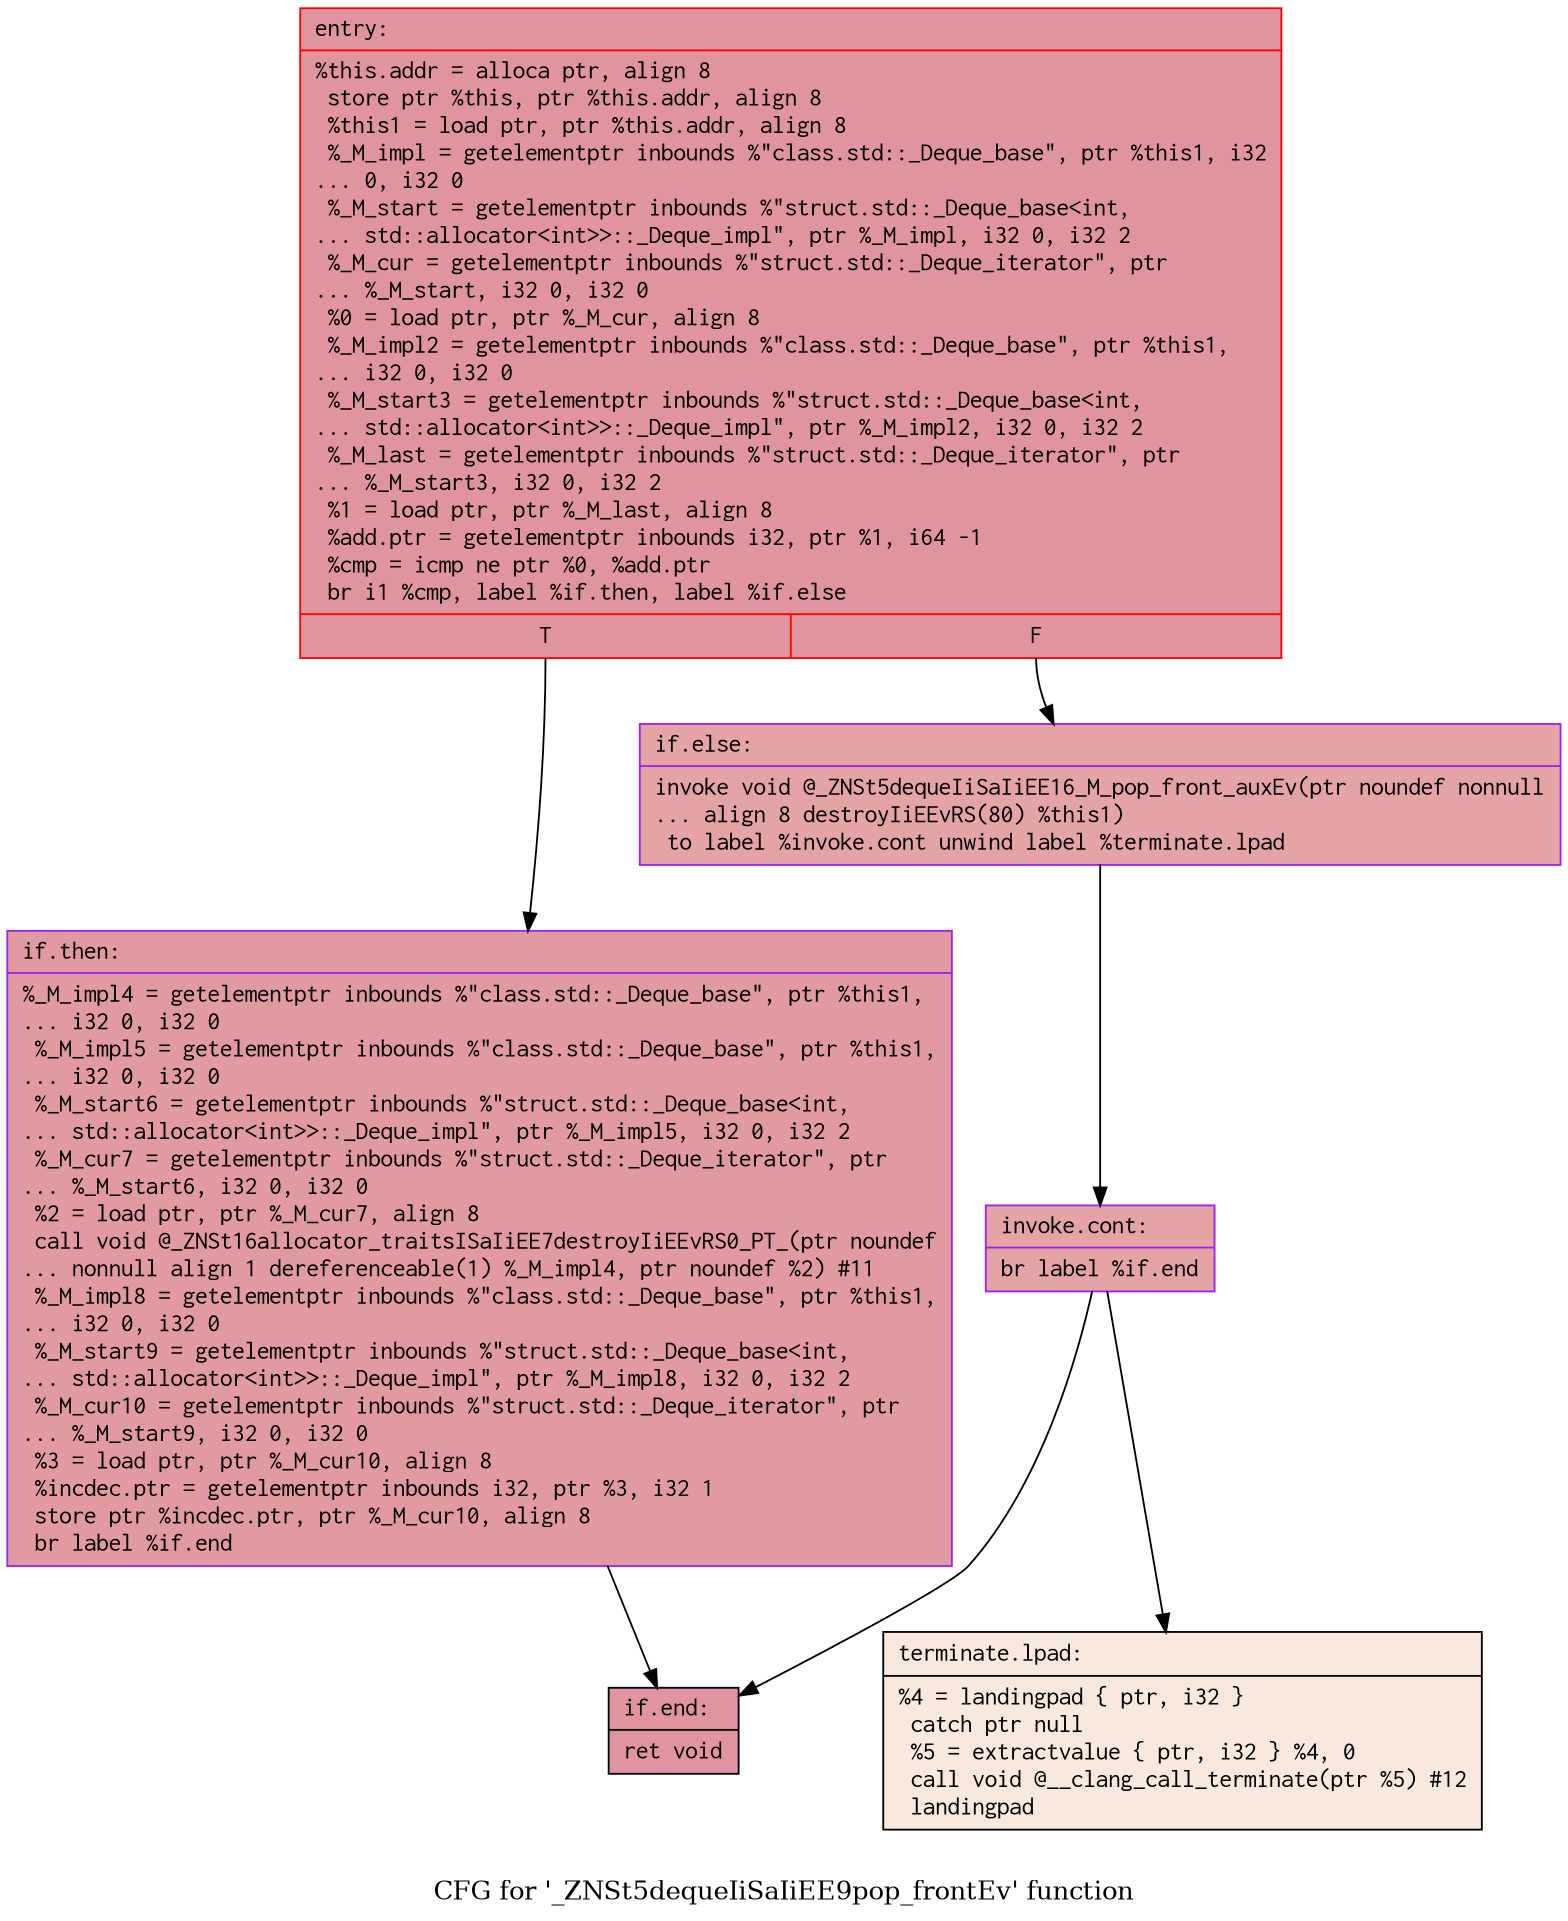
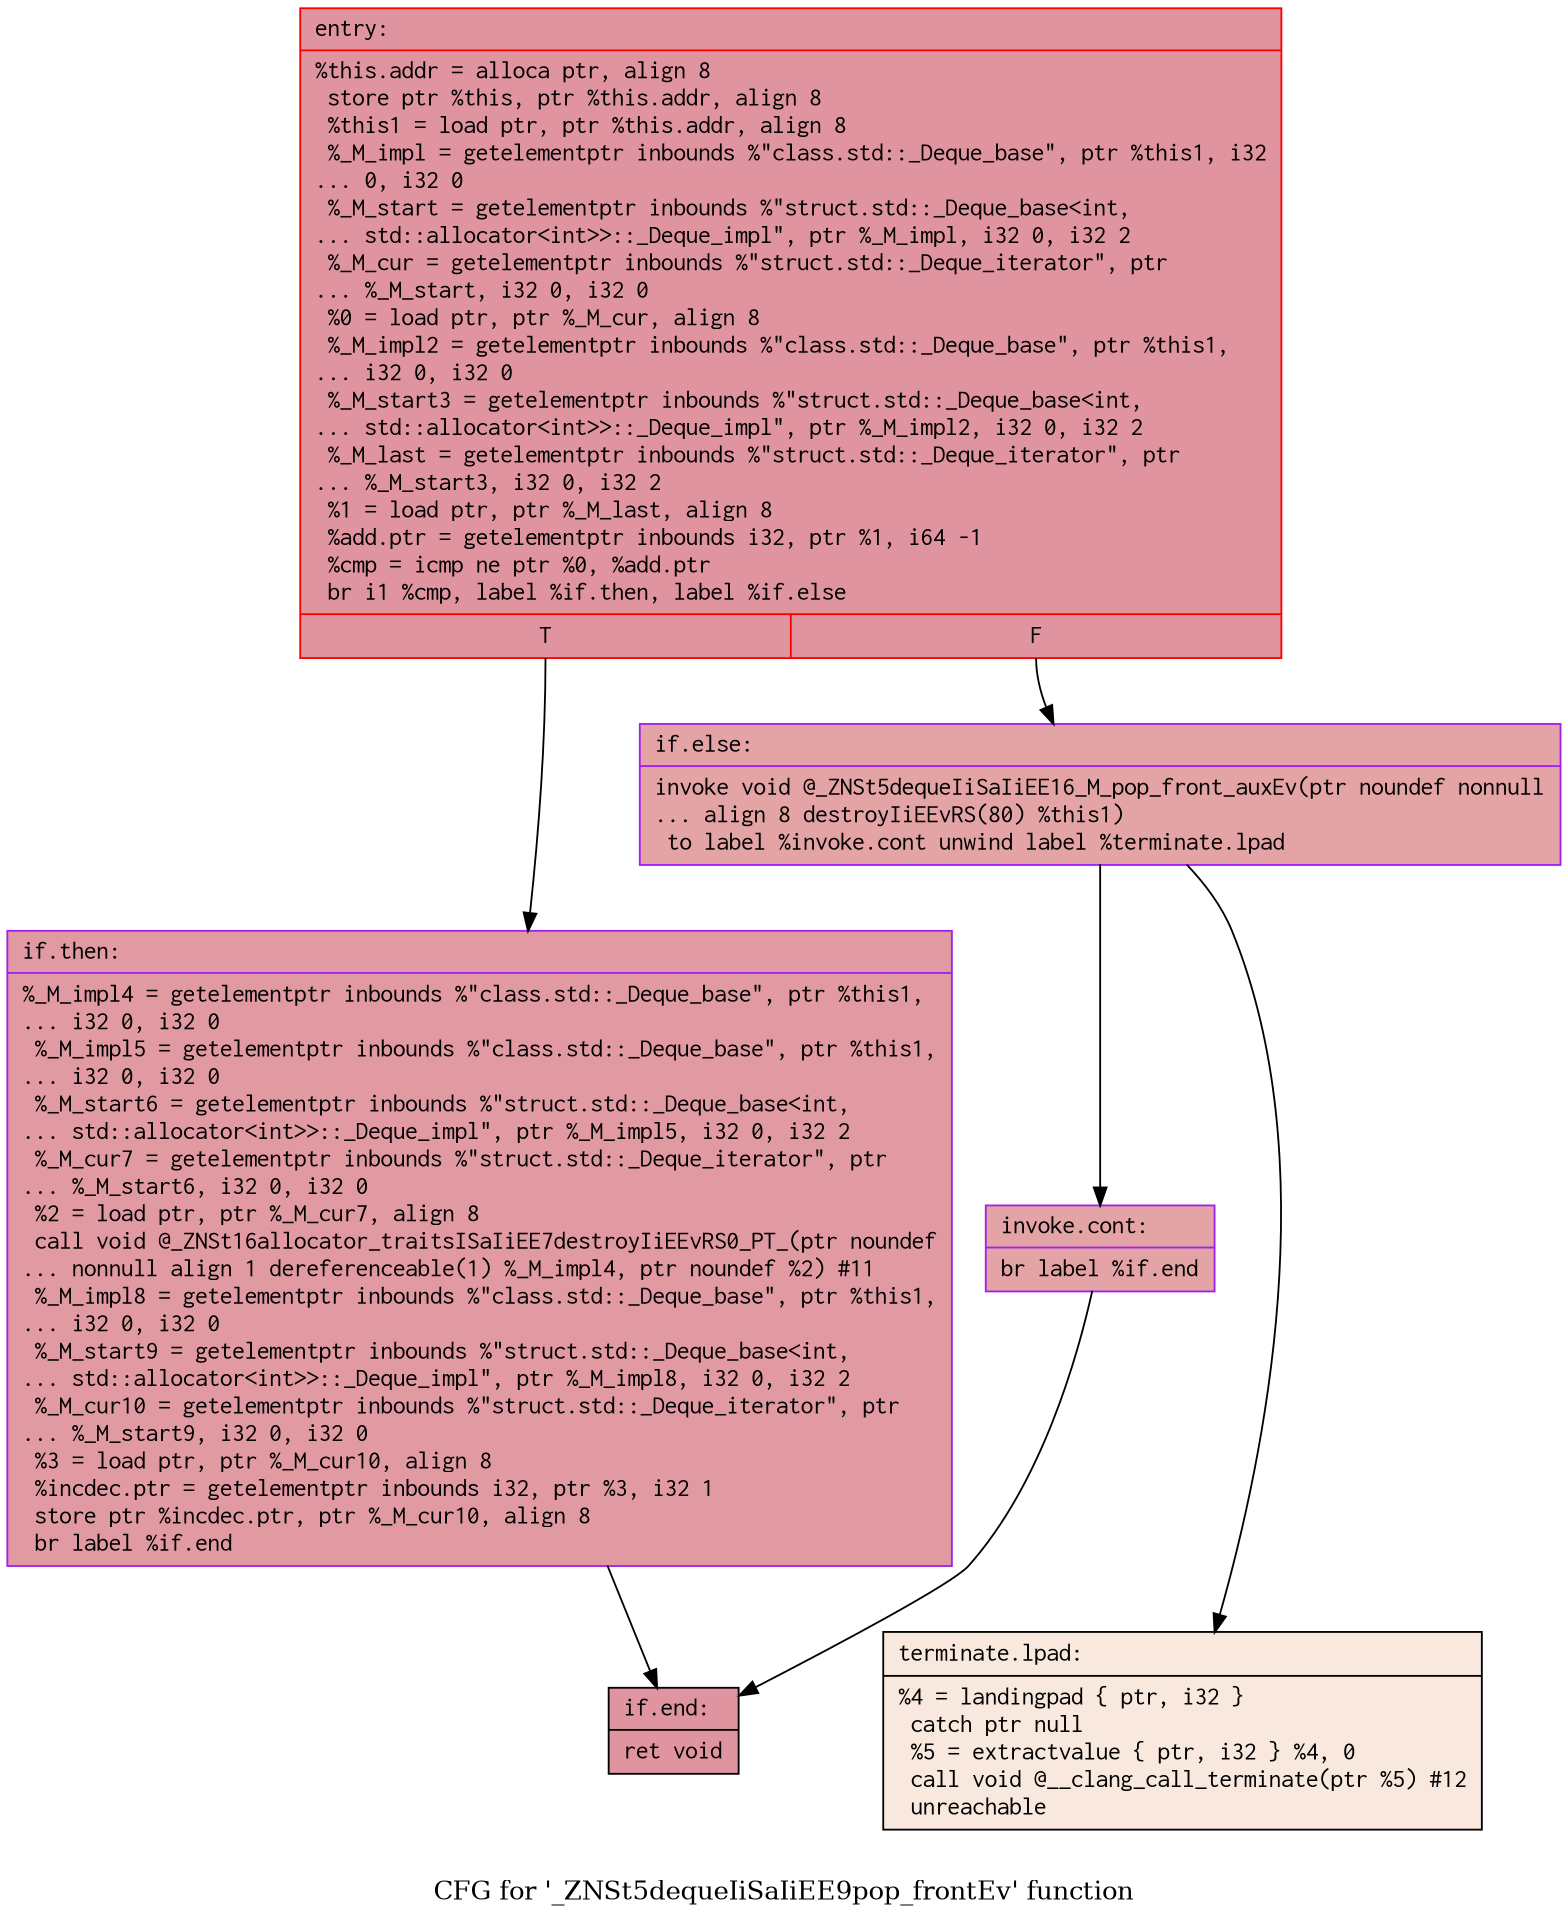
edge "invoke.cont:" -> "terminate.lpad:": now "if.else:" -> "terminate.lpad:"
node "terminate.lpad:": text "landingpad" -> "unreachable"
